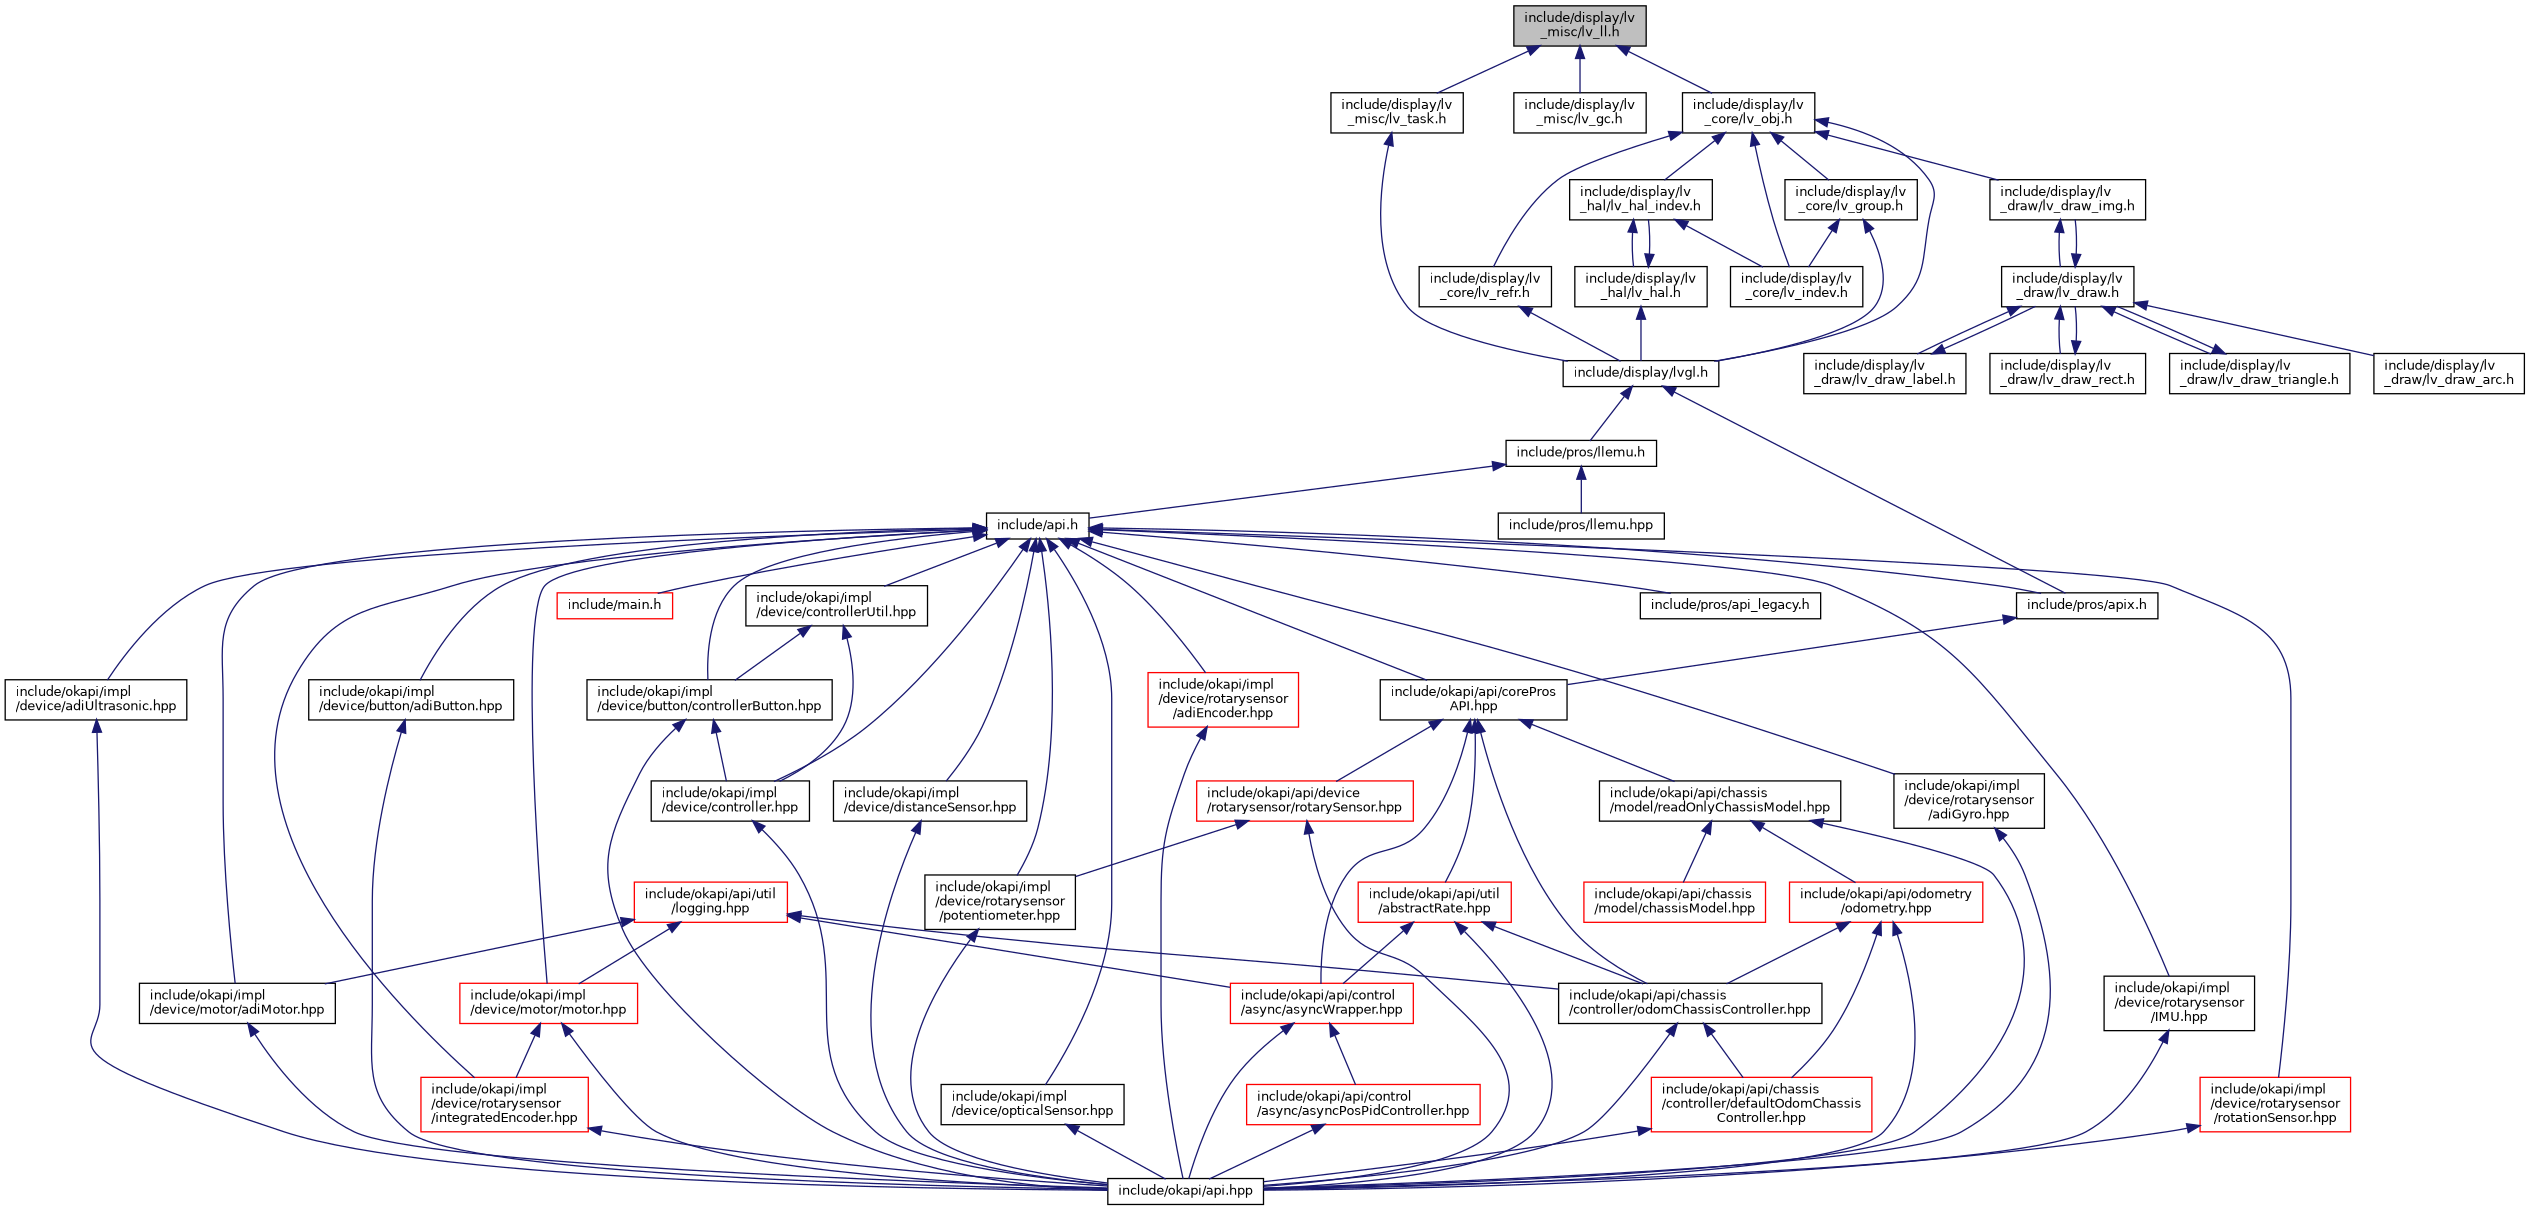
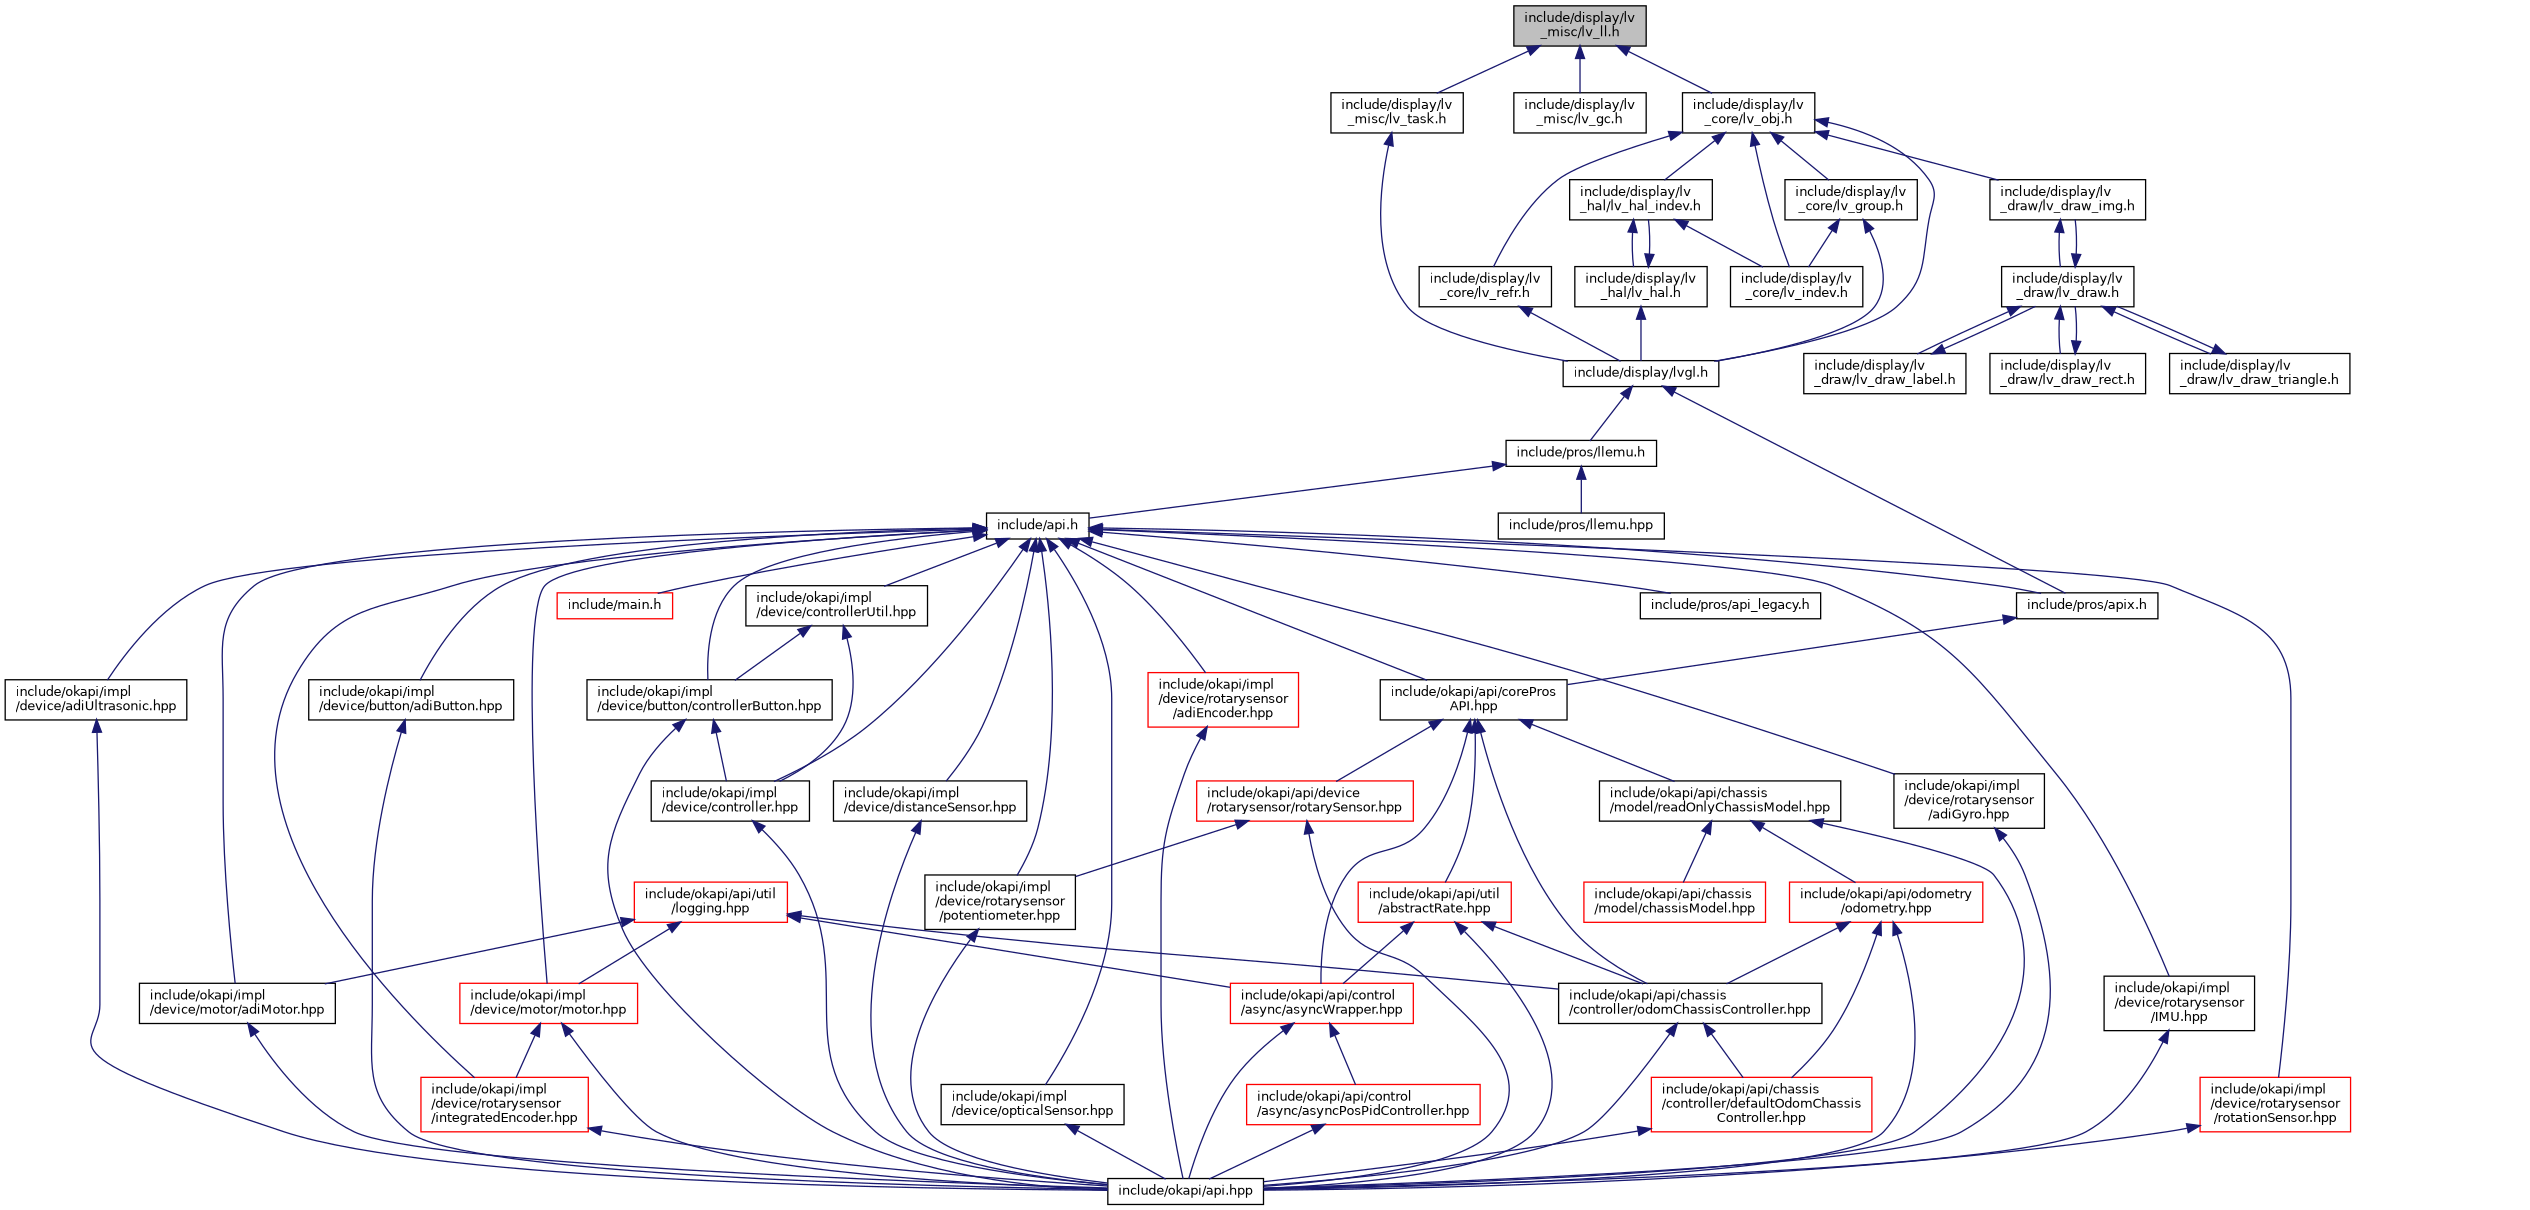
node "include/display/lv _draw/lv_draw_arc.h": removed
